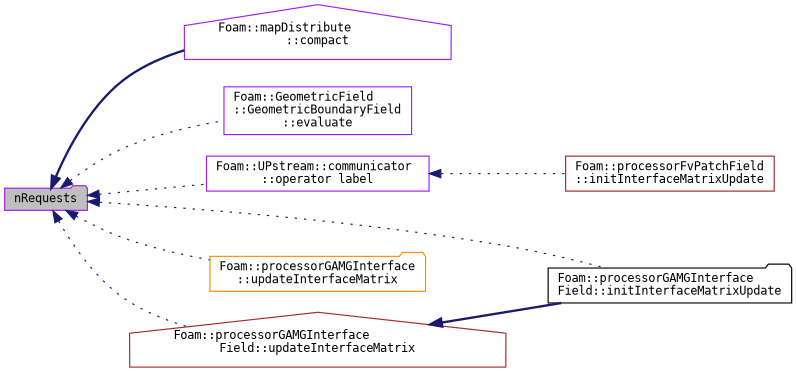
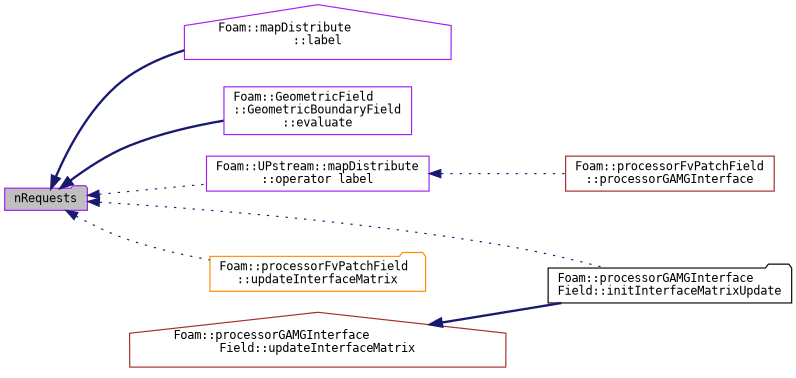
node "Foam::mapDistribute ::compact": label "Foam::mapDistribute ::compact" -> "Foam::mapDistribute ::label"
edge "Foam::GeometricField ::GeometricBoundaryField ::evaluate" -> "nRequests": style dotted -> bold
node "Foam::UPstream::communicator ::operator label": label "Foam::UPstream::communicator ::operator label" -> "Foam::UPstream::mapDistribute ::operator label"
node "Foam::processorFvPatchField ::initInterfaceMatrixUpdate": label "Foam::processorFvPatchField ::initInterfaceMatrixUpdate" -> "Foam::processorFvPatchField ::processorGAMGInterface"
node "Foam::processorGAMGInterface ::updateInterfaceMatrix": label "Foam::processorGAMGInterface ::updateInterfaceMatrix" -> "Foam::processorFvPatchField ::updateInterfaceMatrix"
edge "Foam::processorGAMGInterface Field::updateInterfaceMatrix" -> "nRequests": removed
